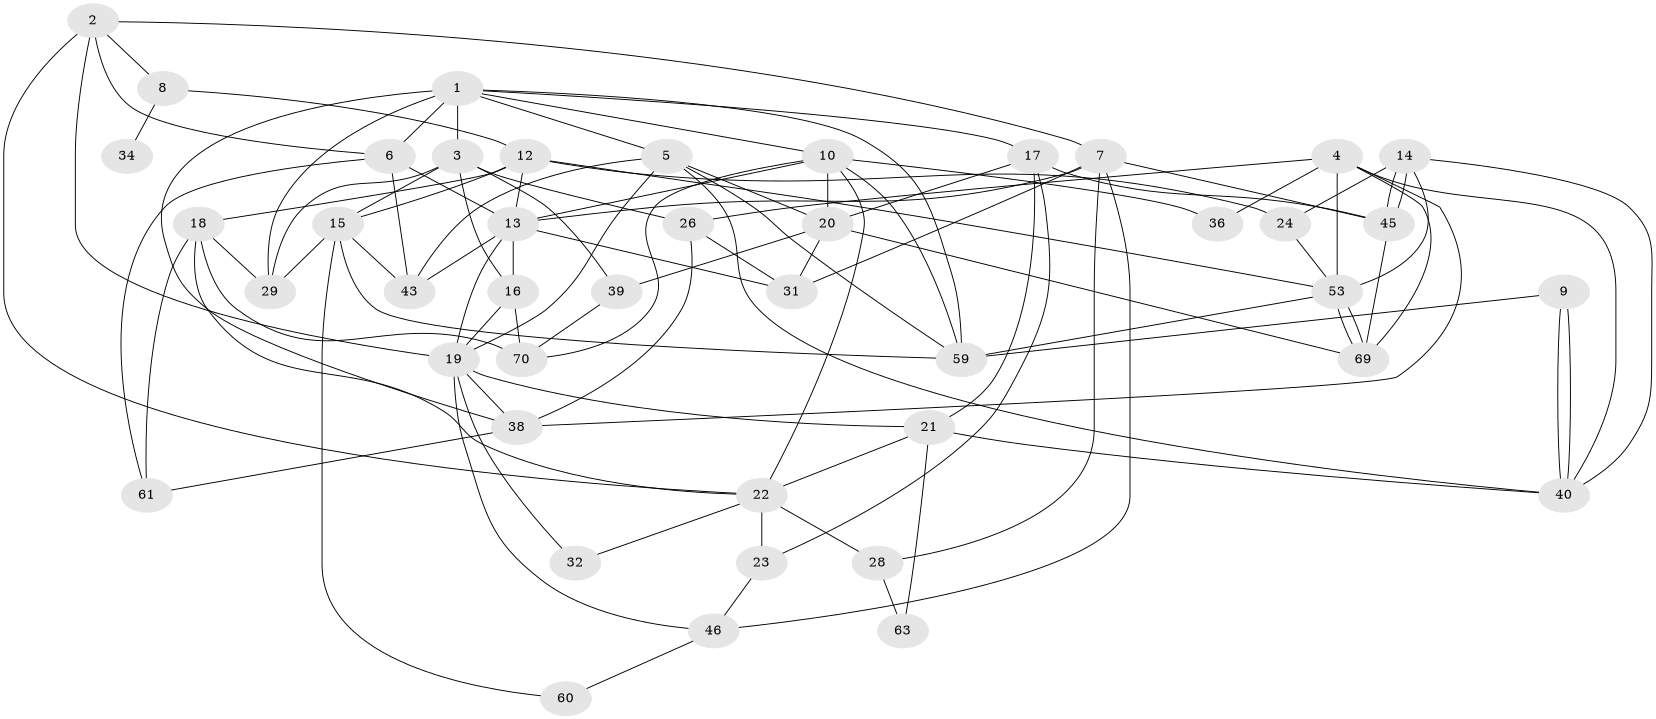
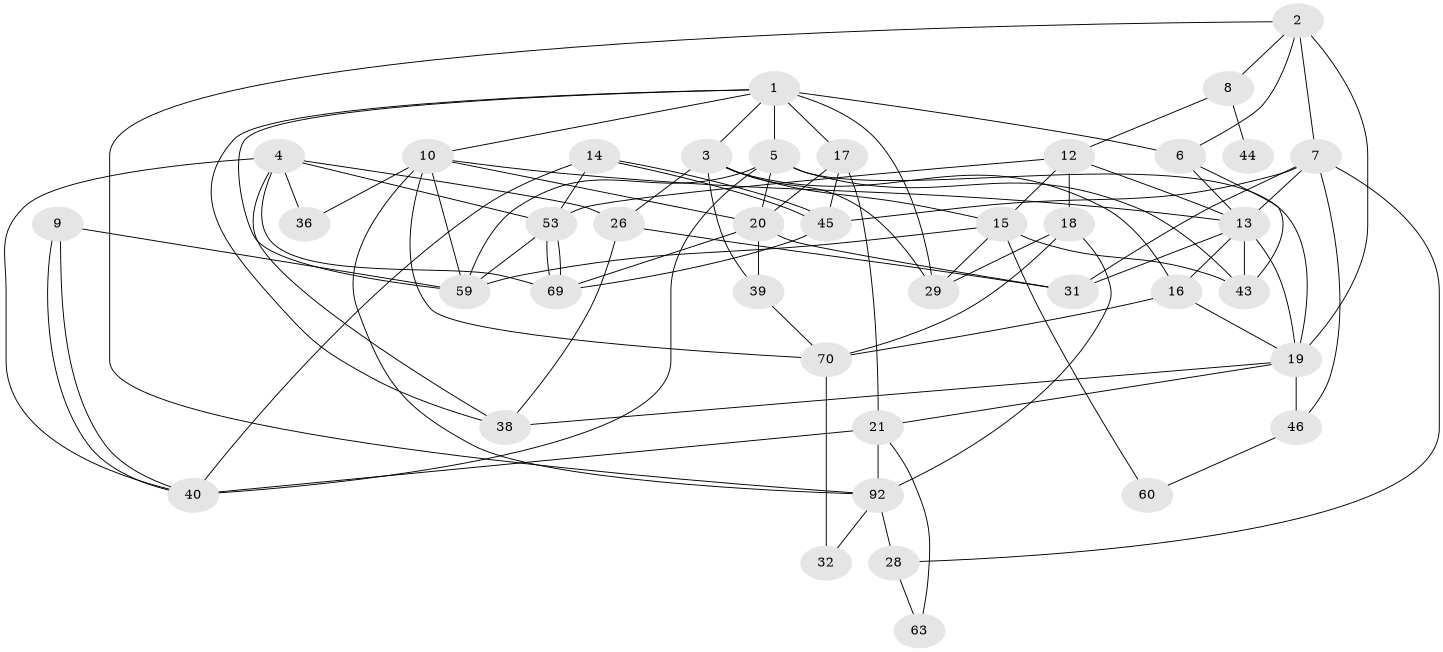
node "34": label "34" -> "44"
node "24": removed
edge "19" -- "32": now "70" -- "32"
node "61": removed
node "22": label "22" -> "92"
node "23": removed
